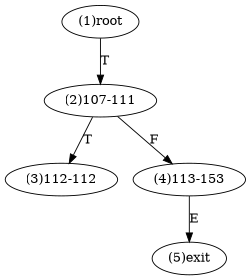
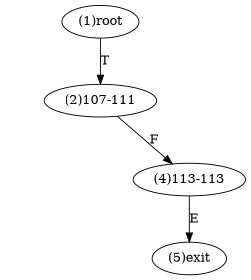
node "(3)112-112": removed
node "(4)113-153": label "(4)113-153" -> "(4)113-113"
